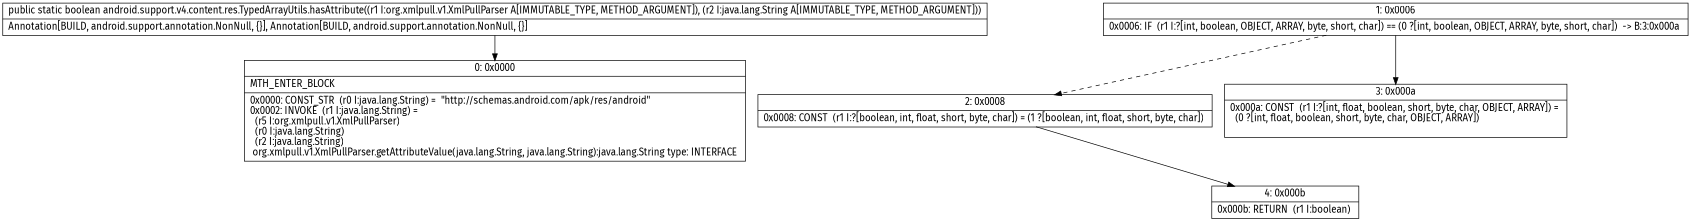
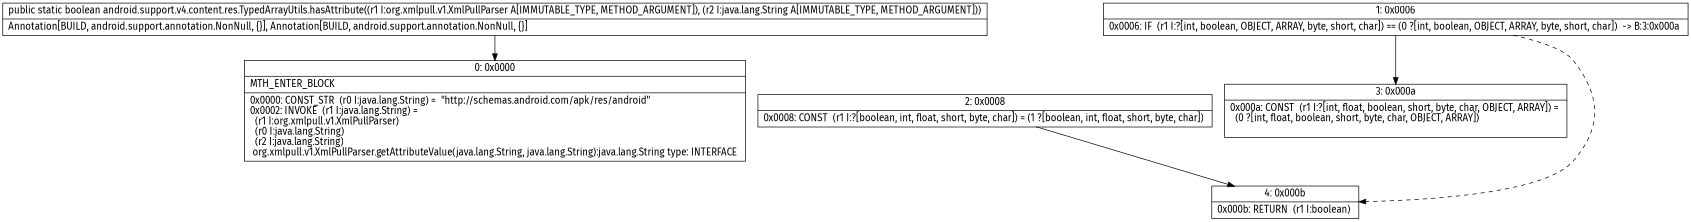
edge "1: 0x0006" -> "2: 0x0008": now "1: 0x0006" -> "4: 0x000b"
node "0: 0x0000": text "(r5 I:org.xmlpull.v1.XmlPullParser)" -> "(r1 I:org.xmlpull.v1.XmlPullParser)"
